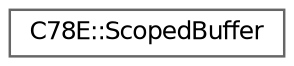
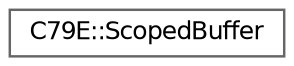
node "C78E::ScopedBuffer": label "C78E::ScopedBuffer" -> "C79E::ScopedBuffer"
